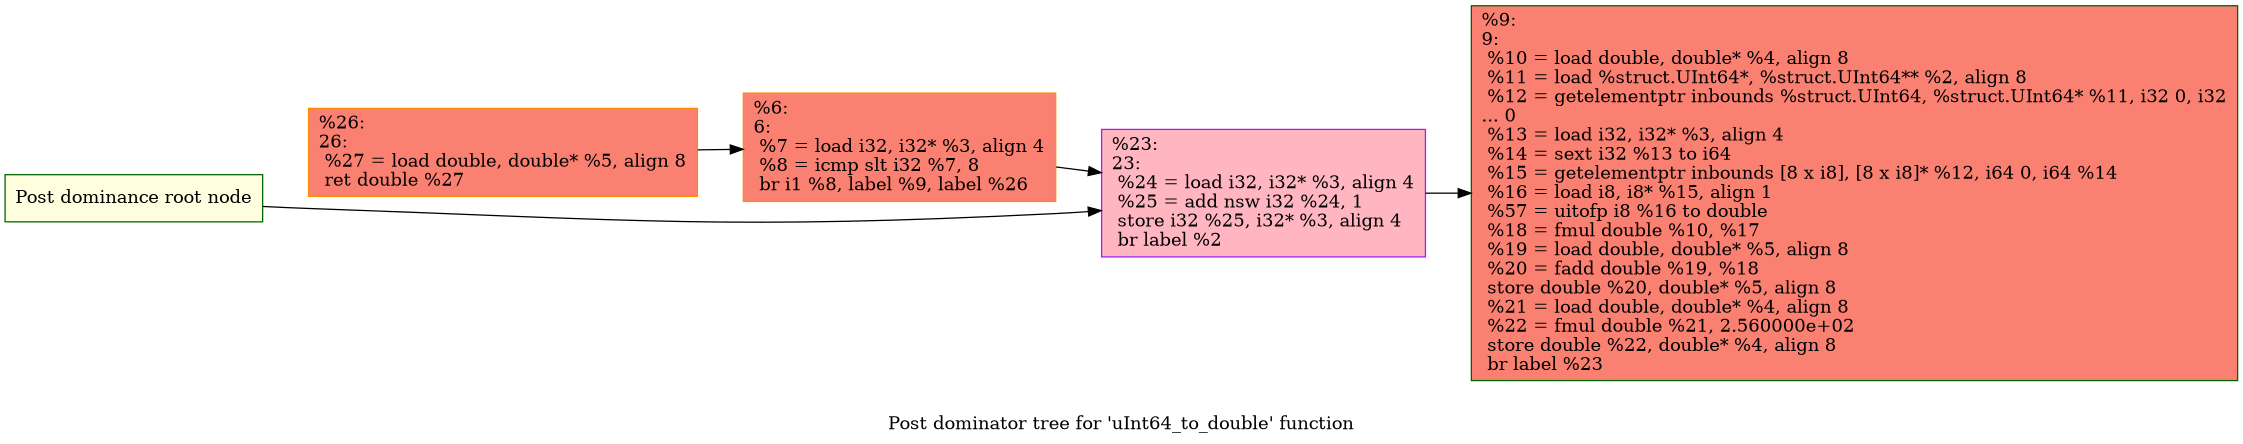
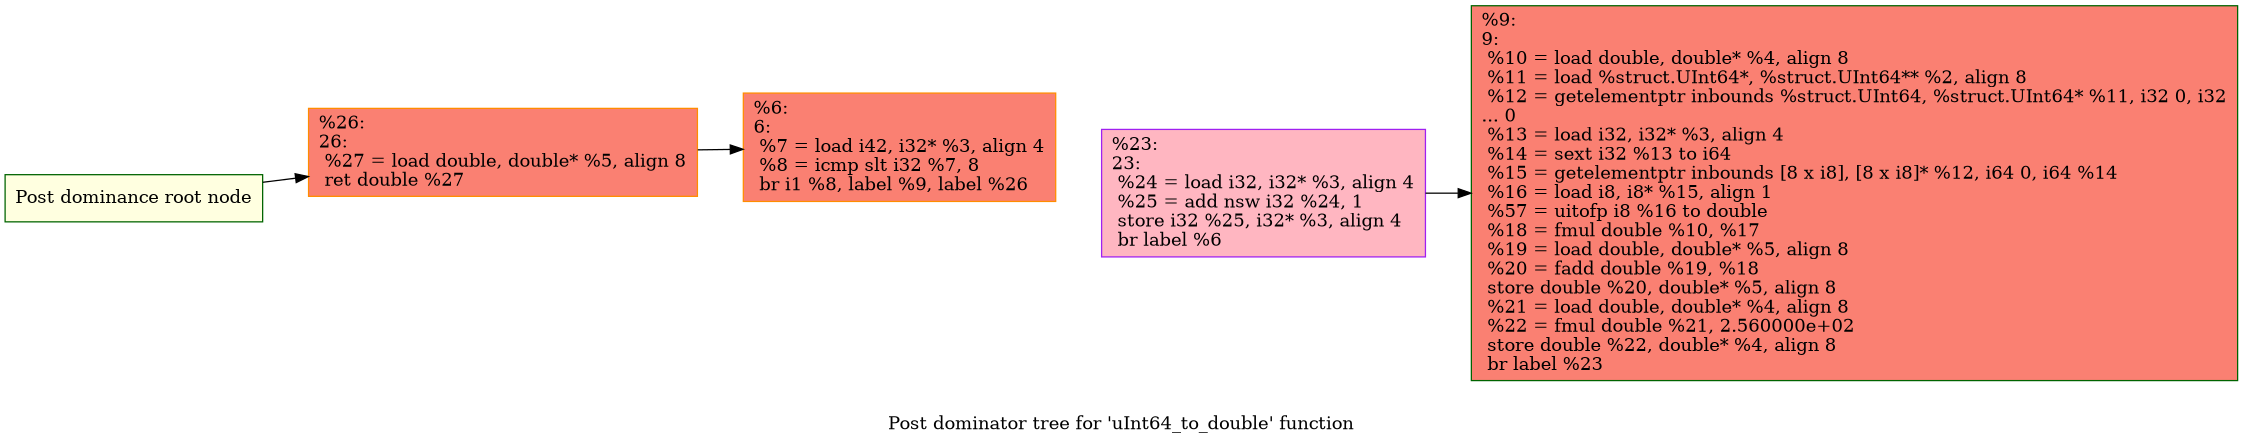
node "%6:": text "%7 = load i32, i32* %3, align 4" -> "%7 = load i42, i32* %3, align 4"
edge "%6:" -> "%23:": removed
edge "Post dominance root node" -> "%23:": now "Post dominance root node" -> "%26:"
node "%23:": text "br label %2" -> "br label %6"
